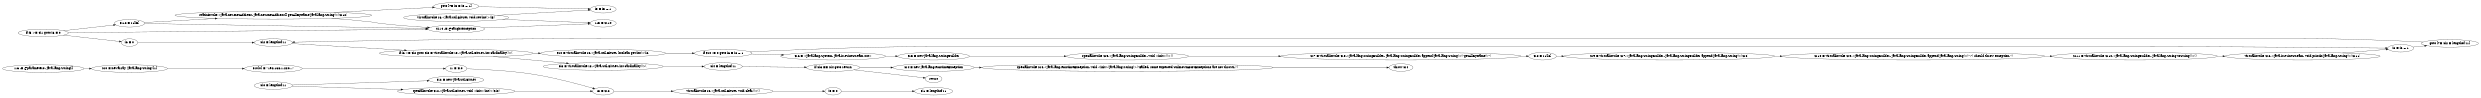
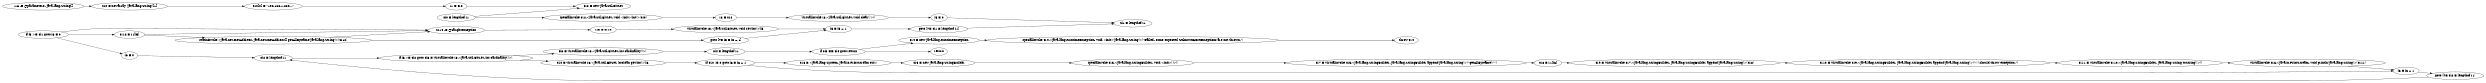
edge "virtualinvoke r3.<java.util.BitSet: void set(int)>(i5)" -> "r15 = $r14": reversed
node "goto [?= $i1 = lengthof r1]": added
edge "r1 = $r0" -> "r3 = $r2": now "r1 = $r0" -> "$r2 = new java.util.BitSet"
